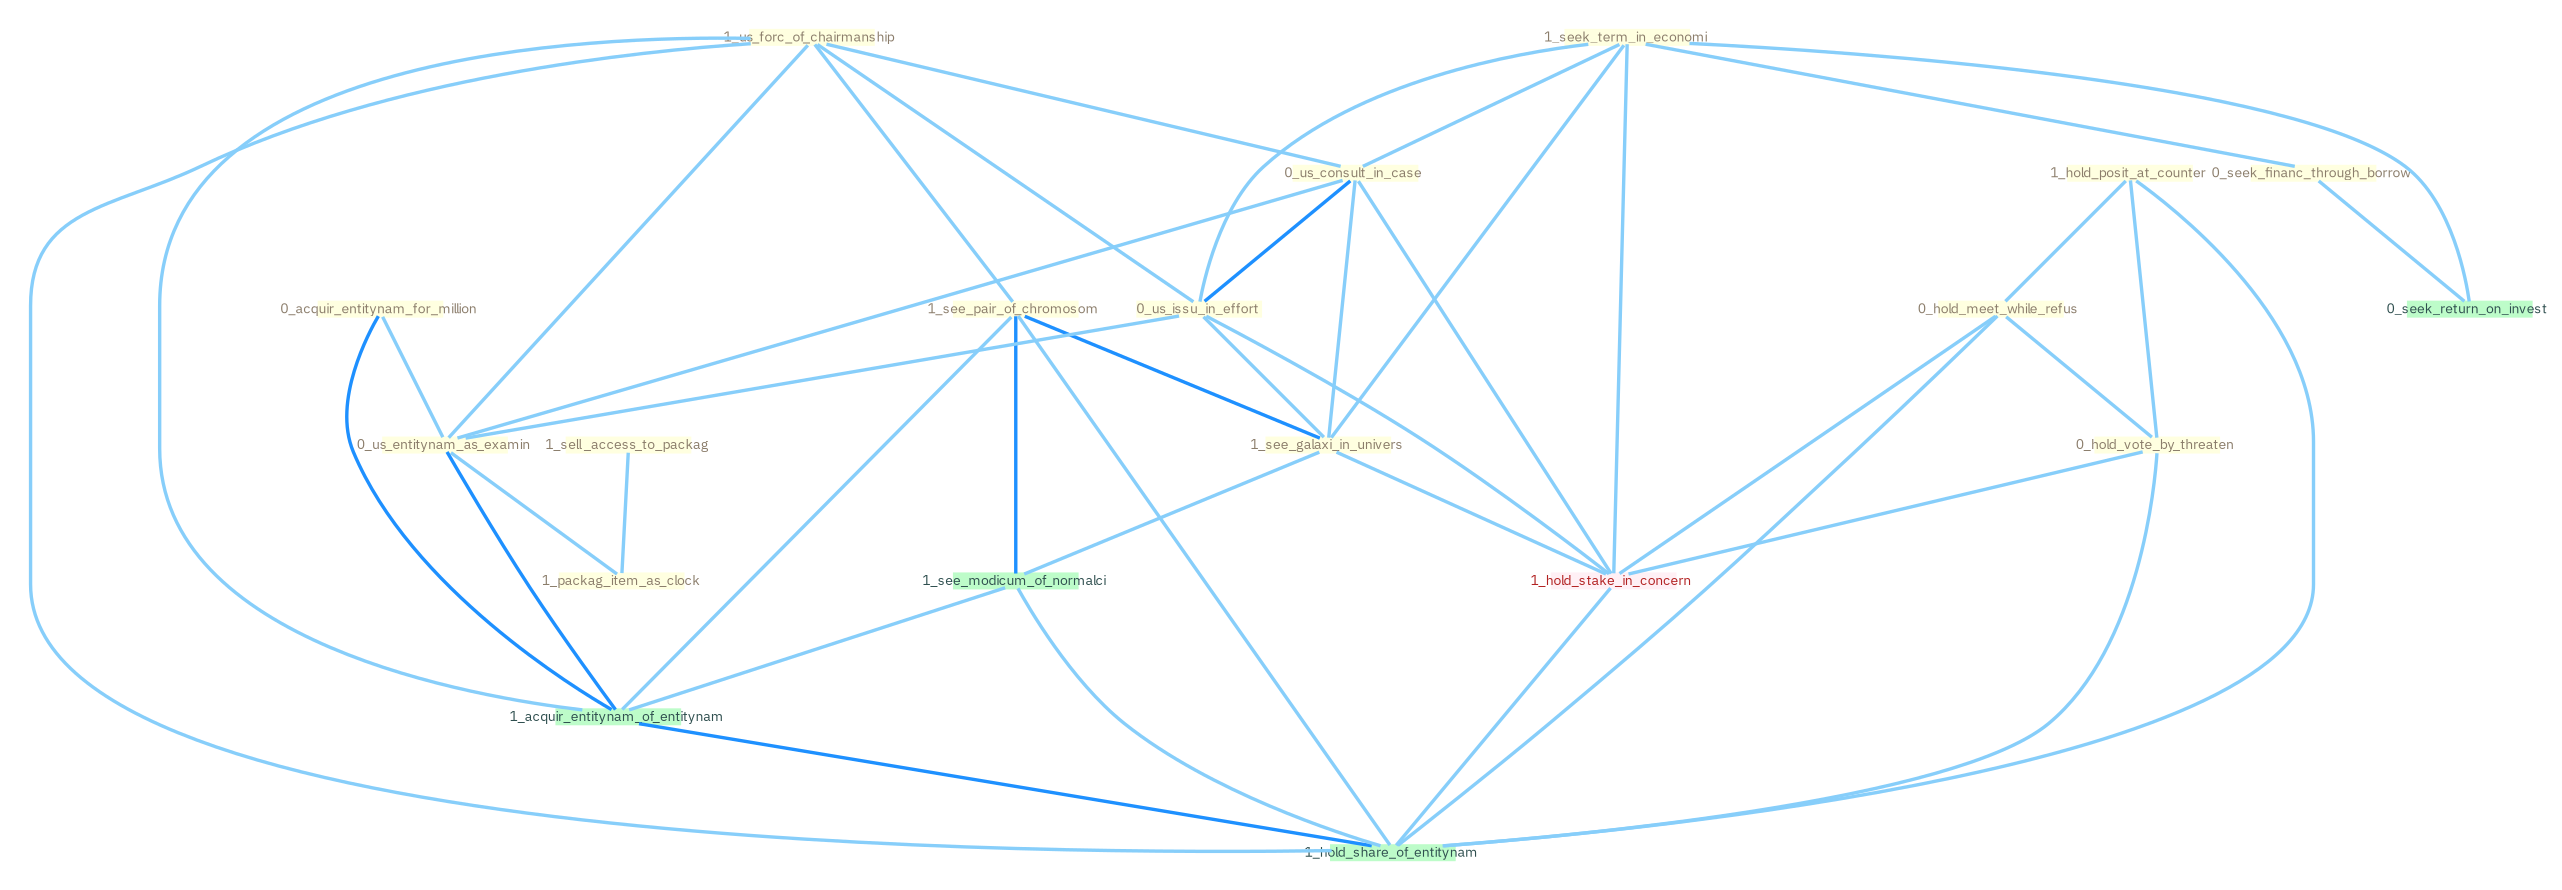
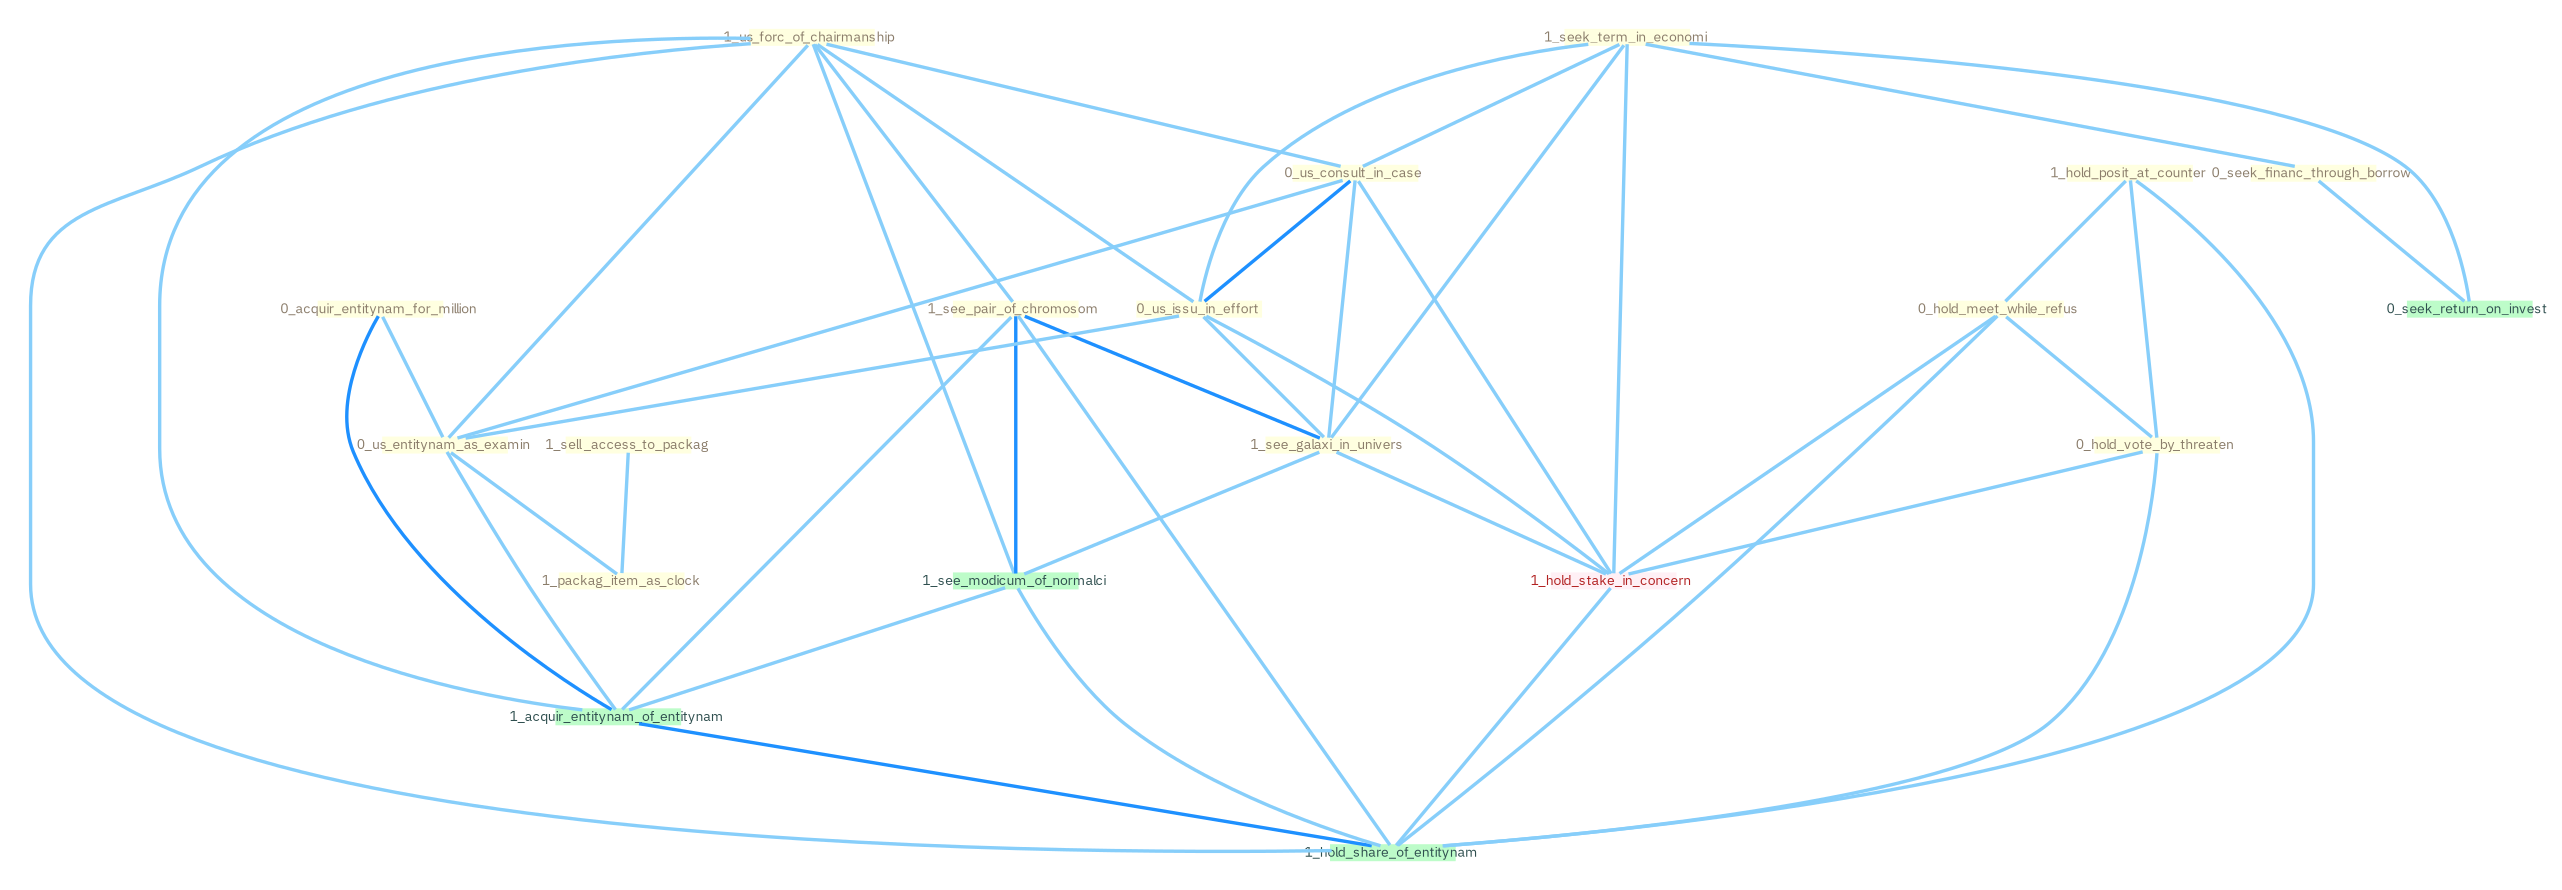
edge "1_us_forc_of_chairmanship" -- "1_see_modicum_of_normalci": added
edge "0_us_entitynam_as_examin" -- "1_acquir_entitynam_of_entitynam": color #1e90ff -> #87cefa
